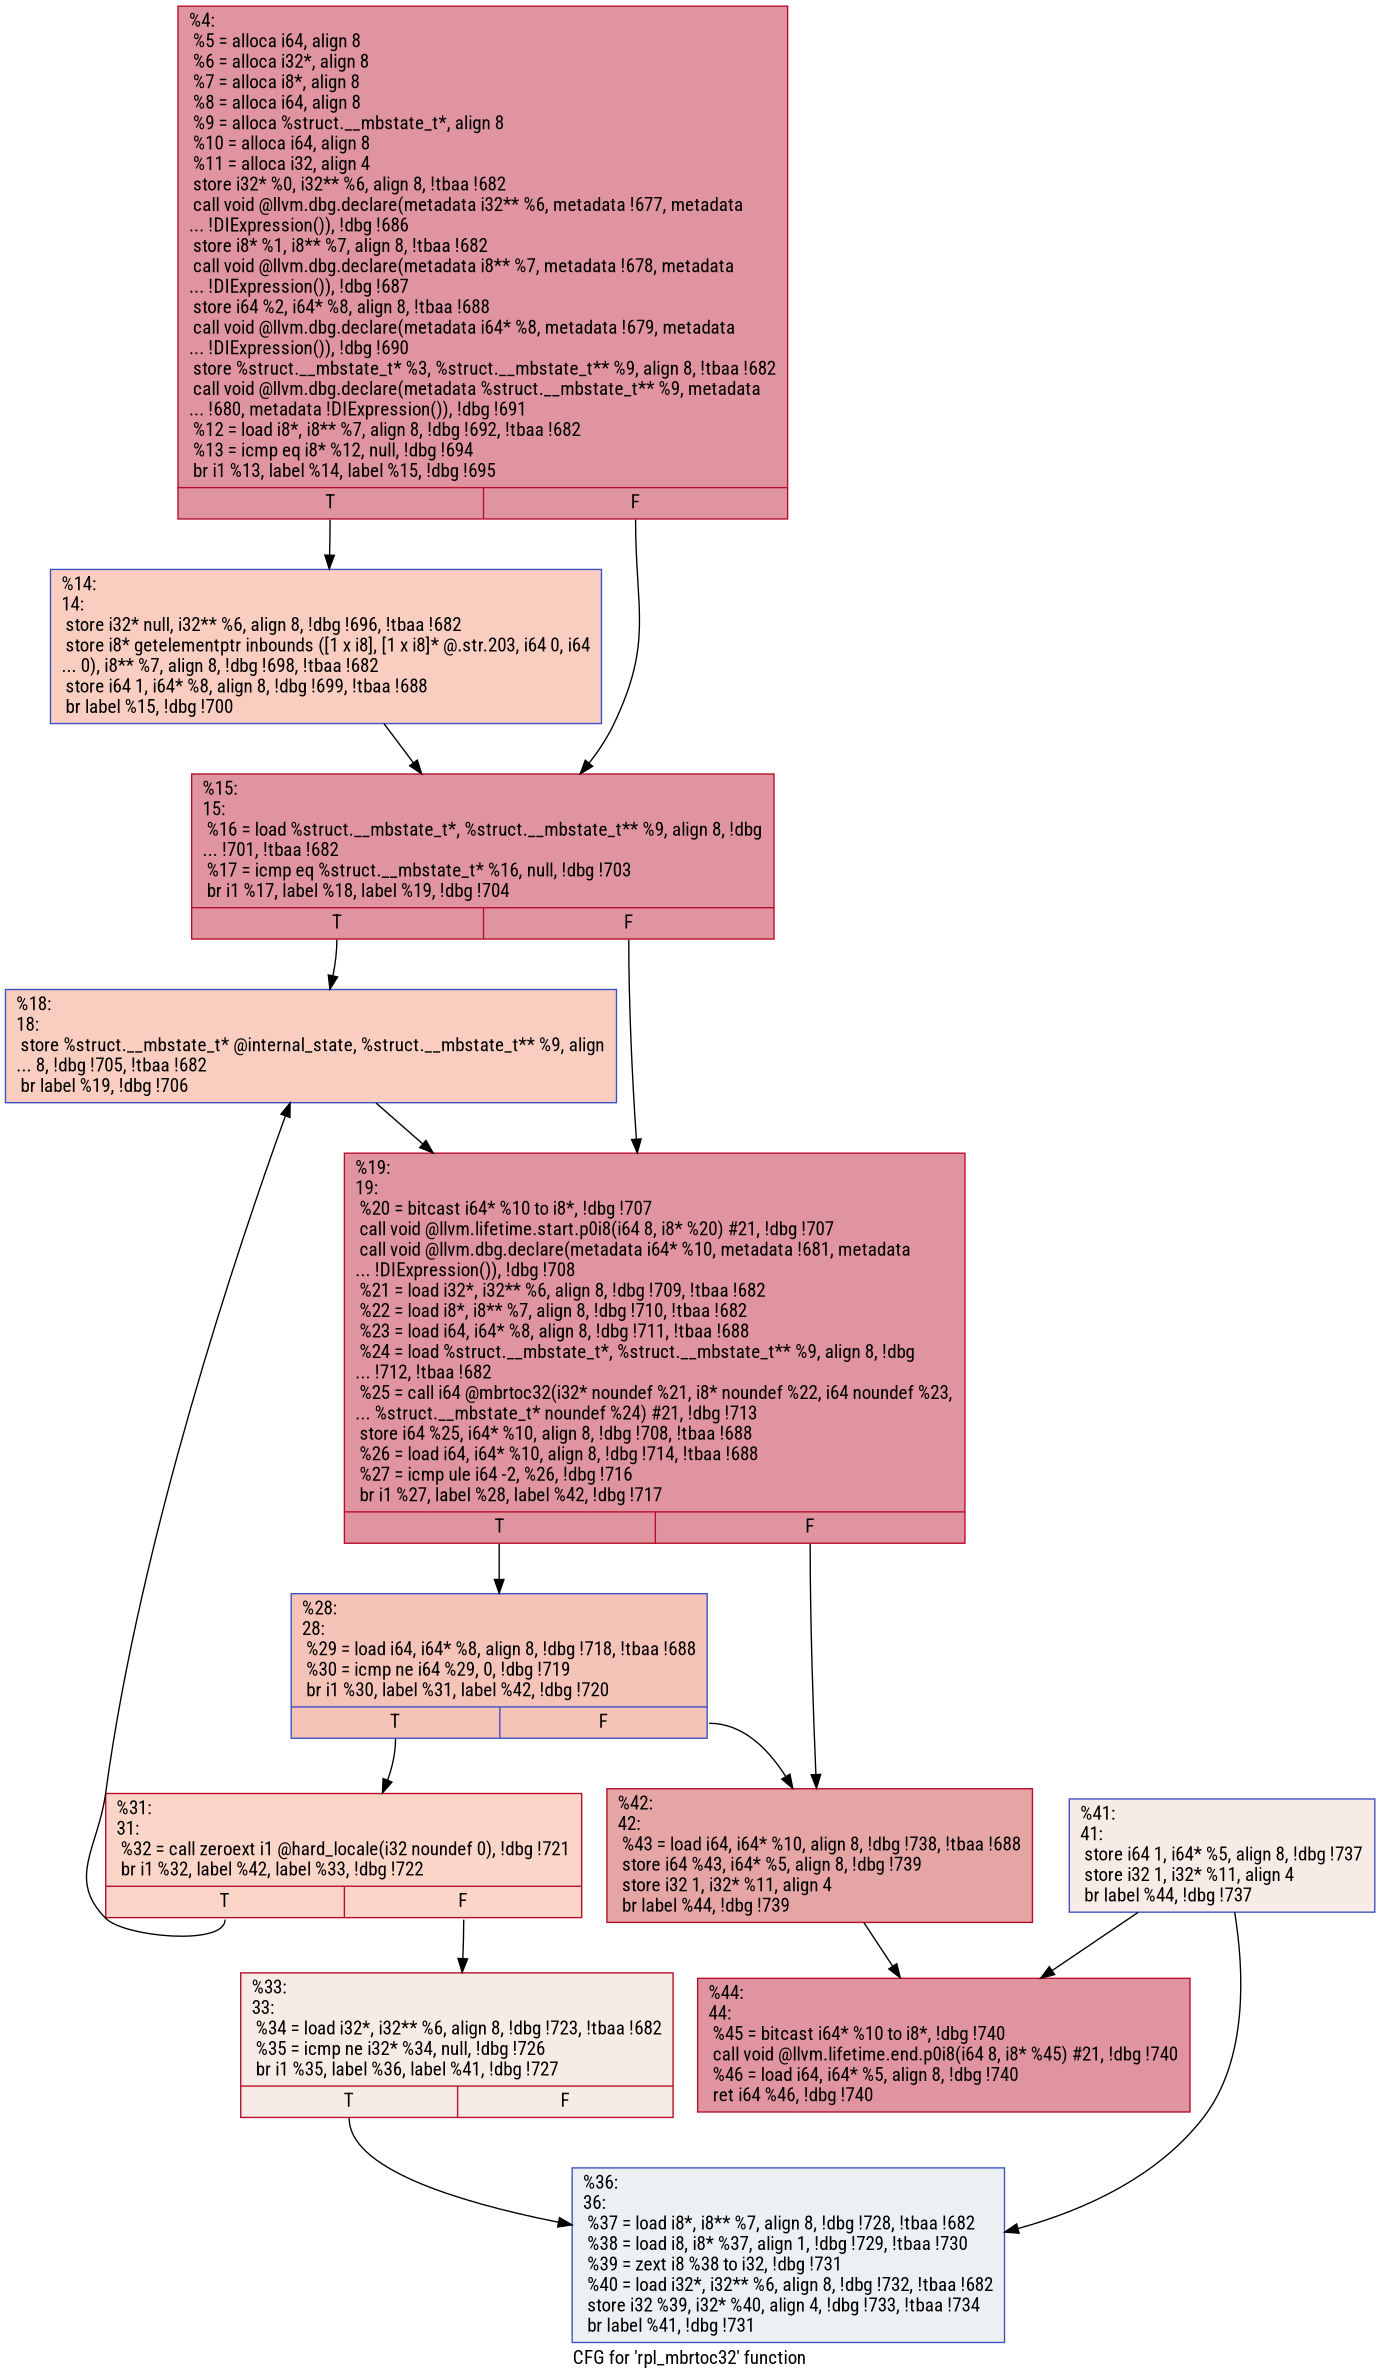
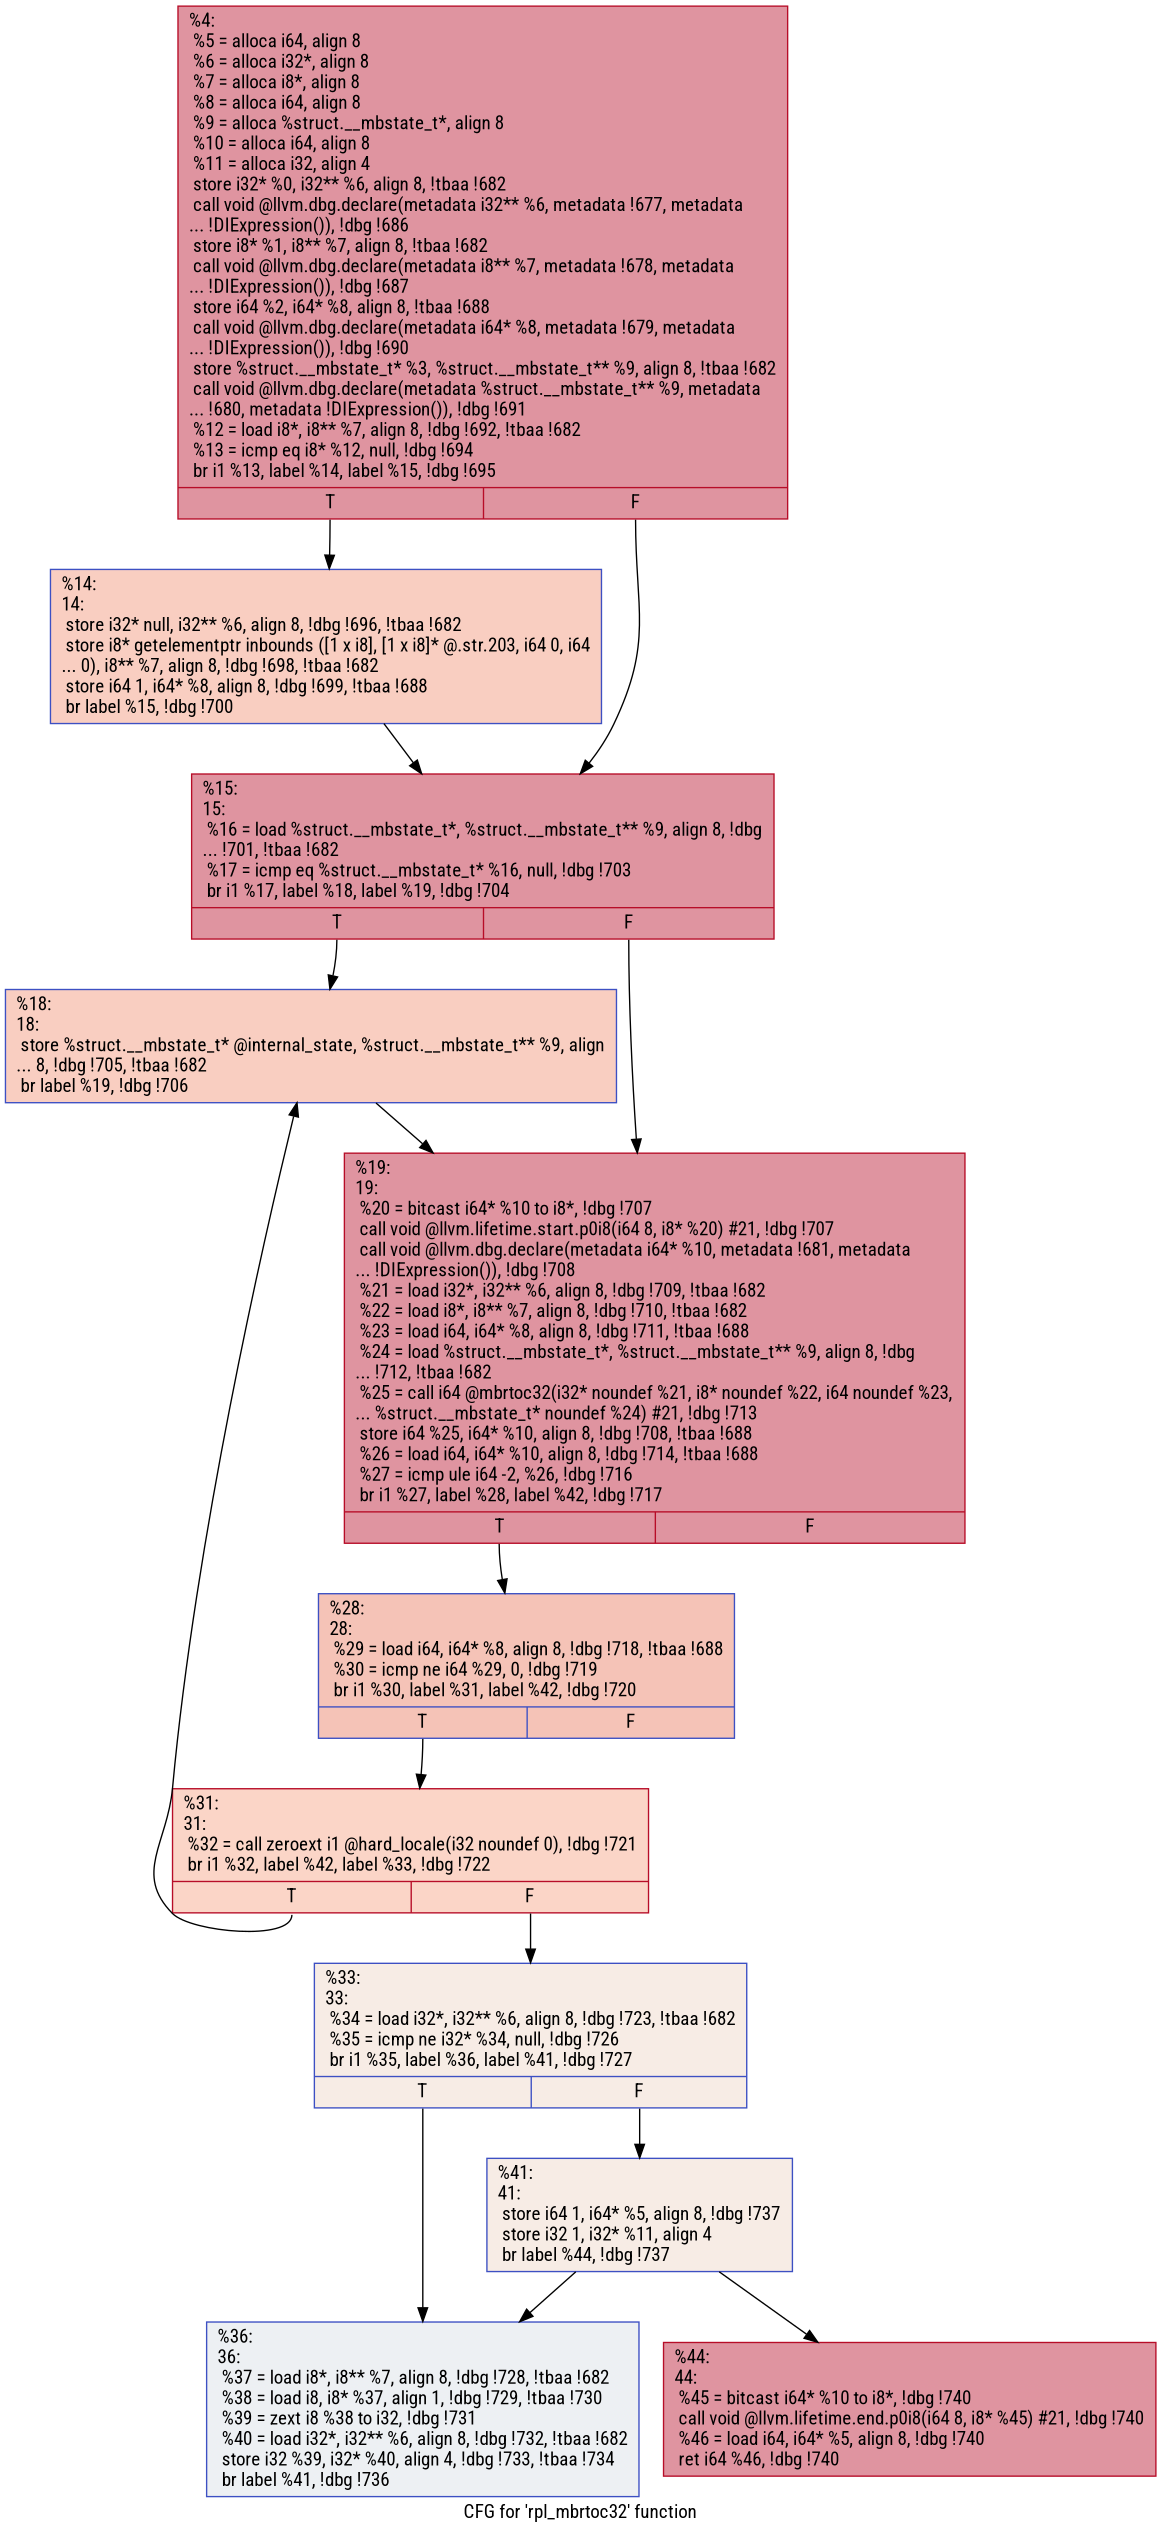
node "%42:": removed
node "%33:": color #b70d28ff -> #3d50c3ff
edge "%33:" -> "%41:": added
node "%36:": text "br label %41, !dbg !731" -> "br label %41, !dbg !736"
